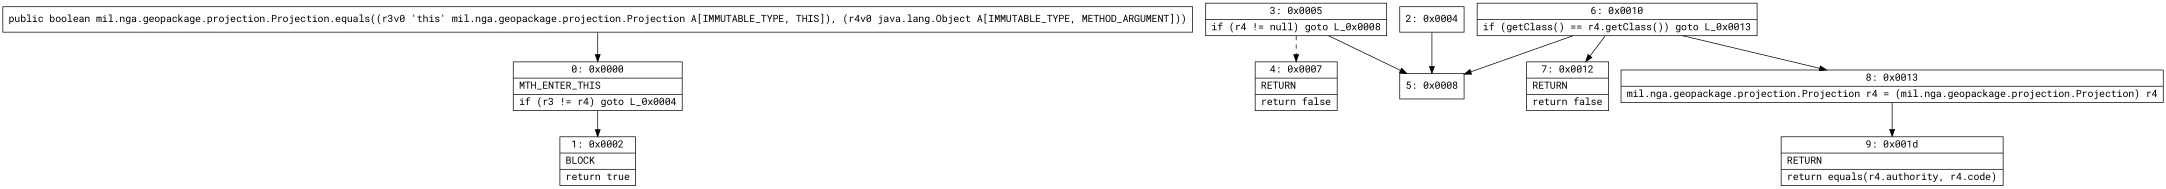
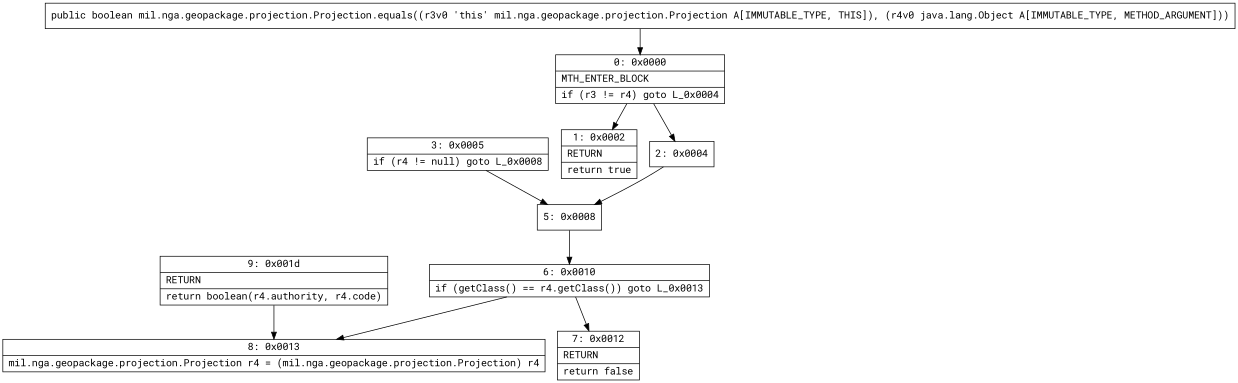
edge "6: 0x0010" -> "5: 0x0008": reversed
node "0: 0x0000": text "MTH_ENTER_THIS" -> "MTH_ENTER_BLOCK"
node "4: 0x0007": removed
edge "8: 0x0013" -> "9: 0x001d": reversed
edge "0: 0x0000" -> "2: 0x0004": added
node "1: 0x0002": text "BLOCK" -> "RETURN"
node "9: 0x001d": text "return equals(r4.authority, r4.code)" -> "return boolean(r4.authority, r4.code)"
